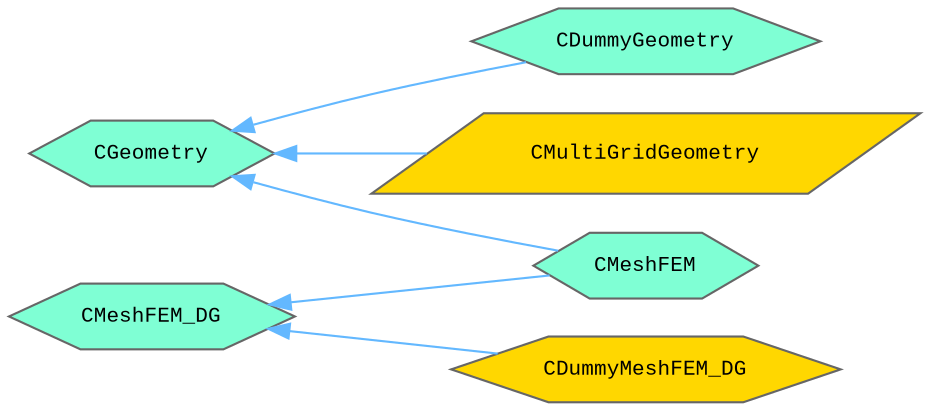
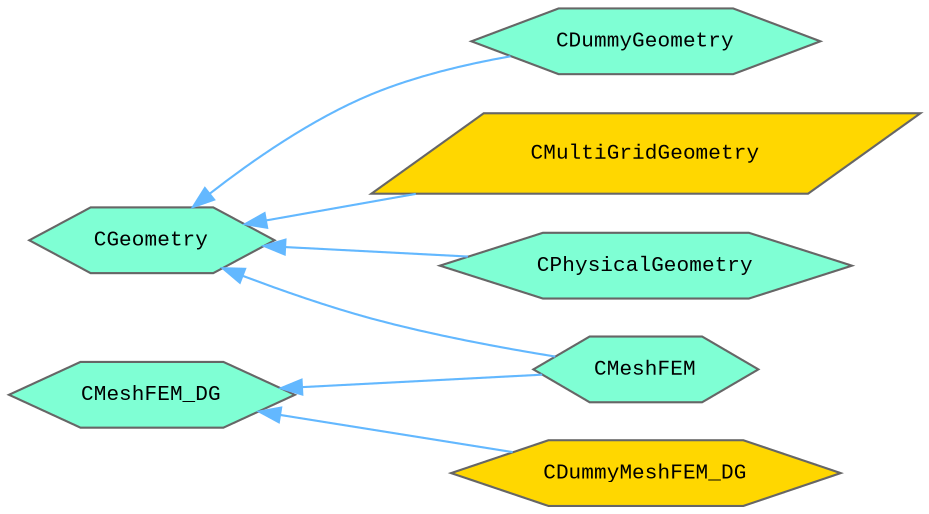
node "CPhysicalGeometry": added
